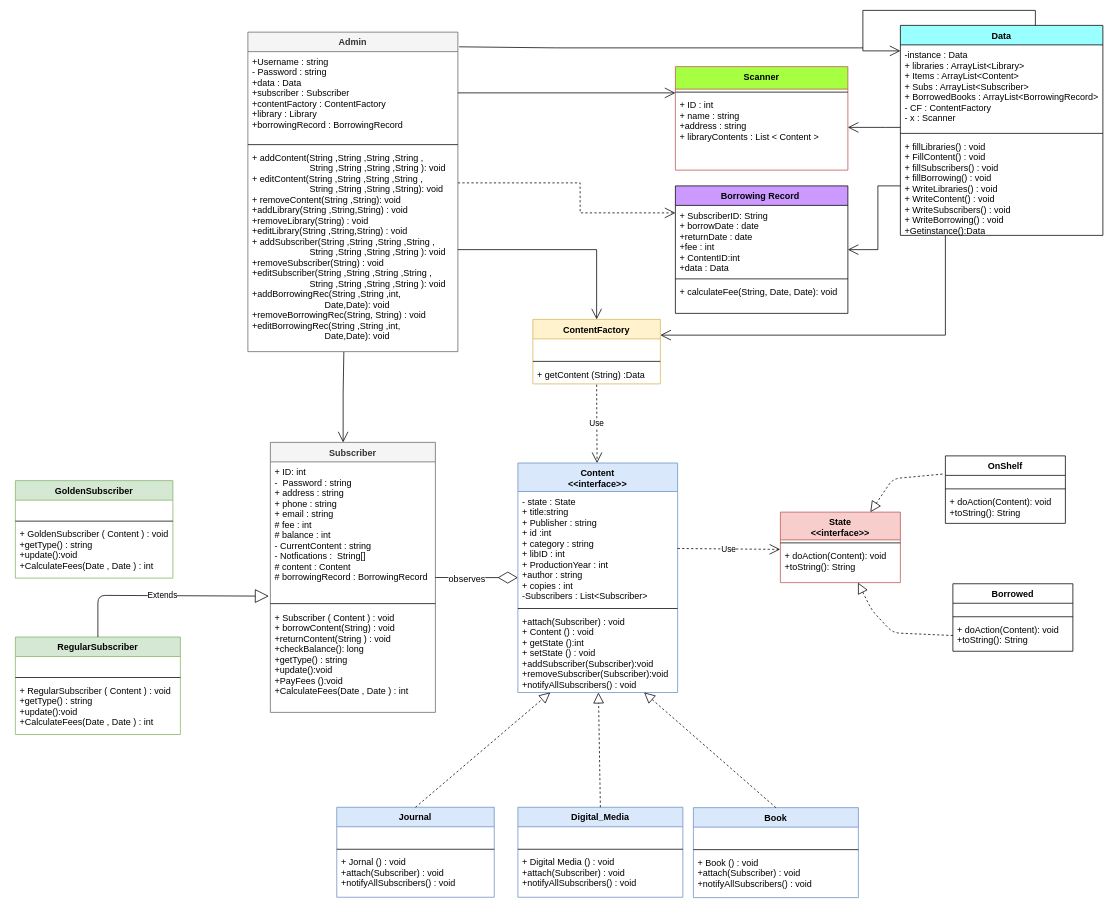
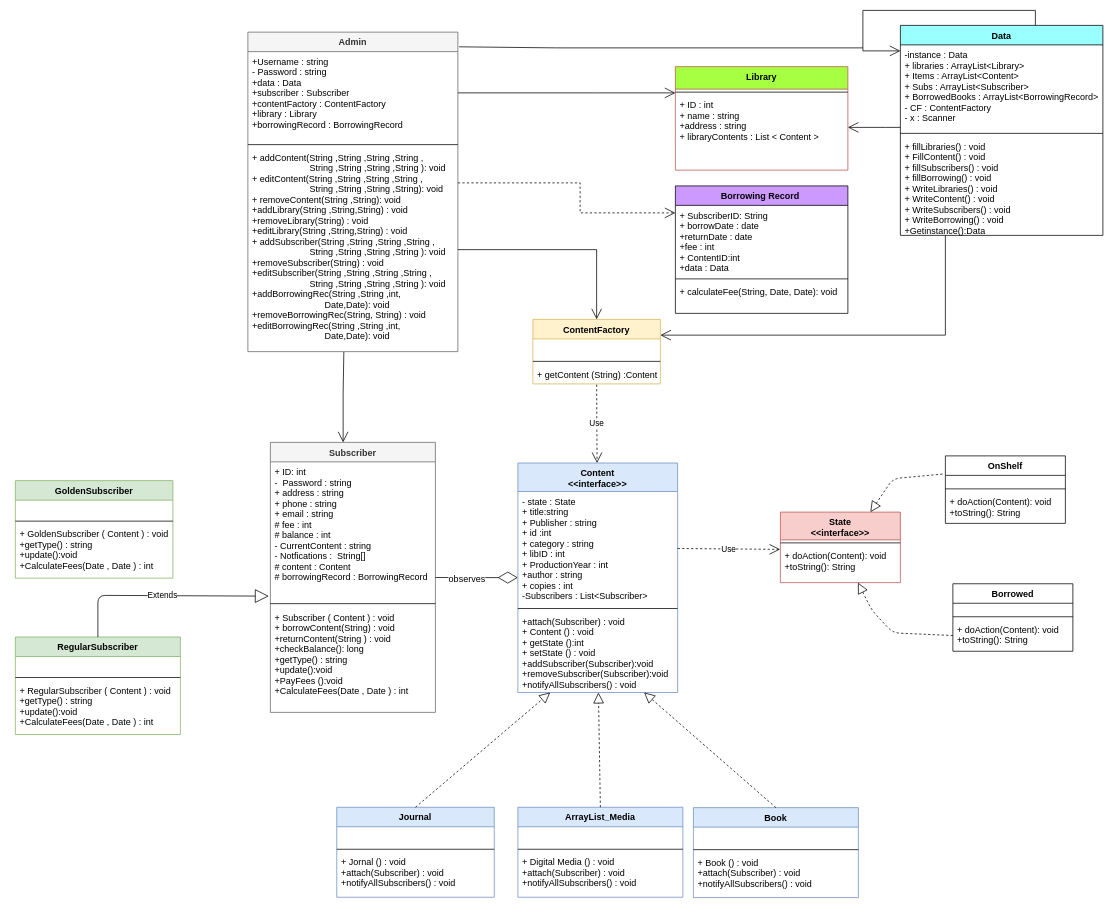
node "Scanner": label "Scanner" -> "Library"
edge "+ fillLibraries() : void + FillContent() : void + fillSubscribers() : void + fillBorrowing() : void + WriteLibraries() : void + WriteContent() : void + WriteSubscribers() : void + WriteBorrowing() : void +Getinstance():Data" -> "Borrowing Record": removed
node "+ getContent (String) :Data": label "+ getContent (String) :Data" -> "+ getContent (String) :Content"
node "Digital_Media": label "Digital_Media" -> "ArrayList_Media"
